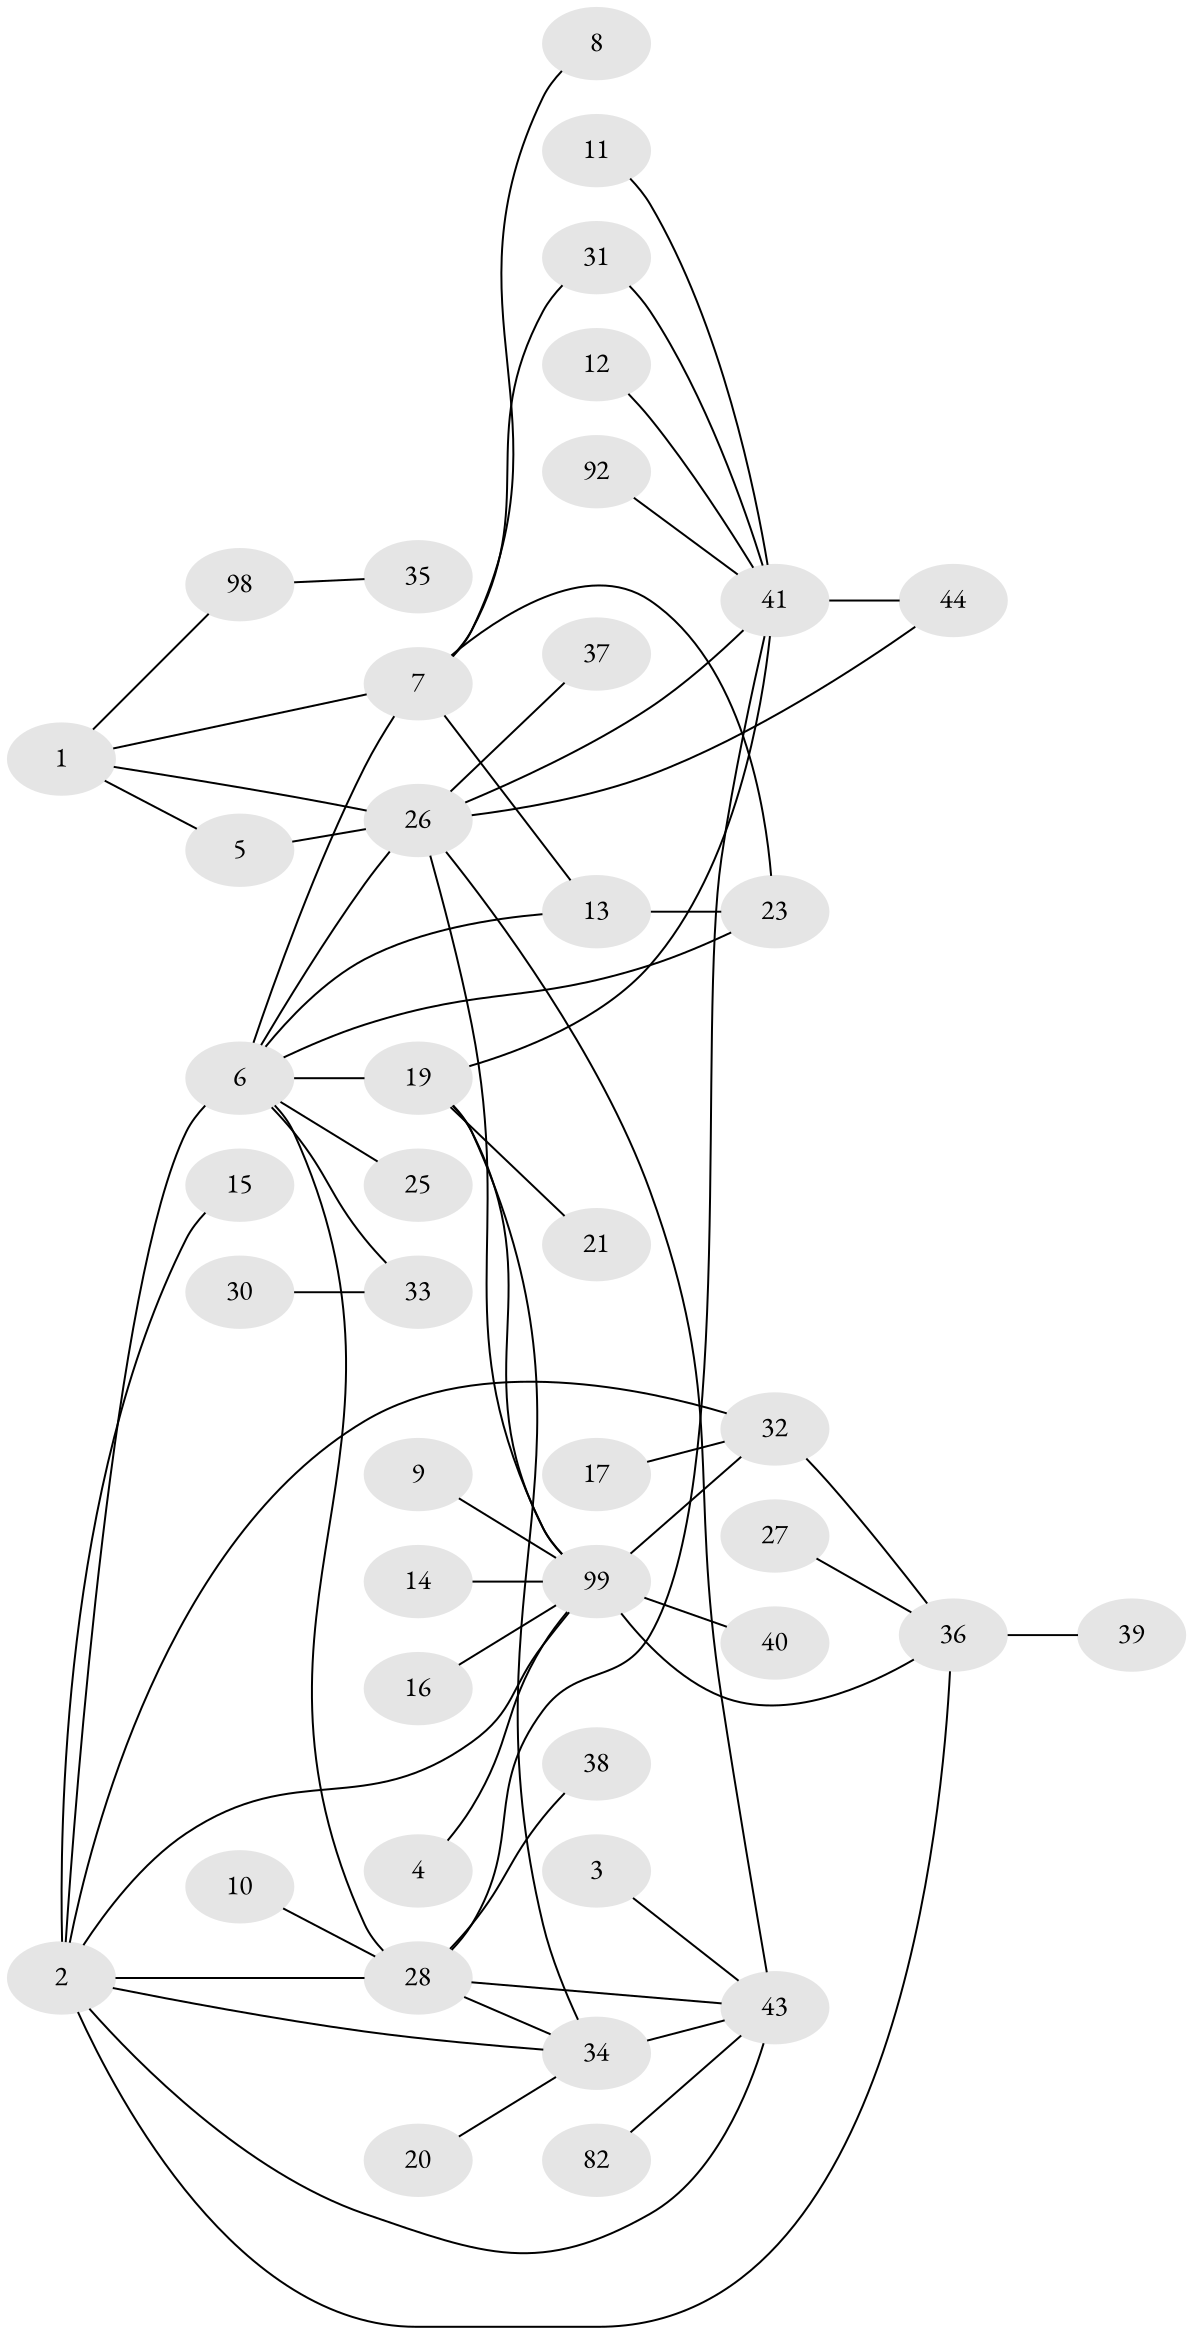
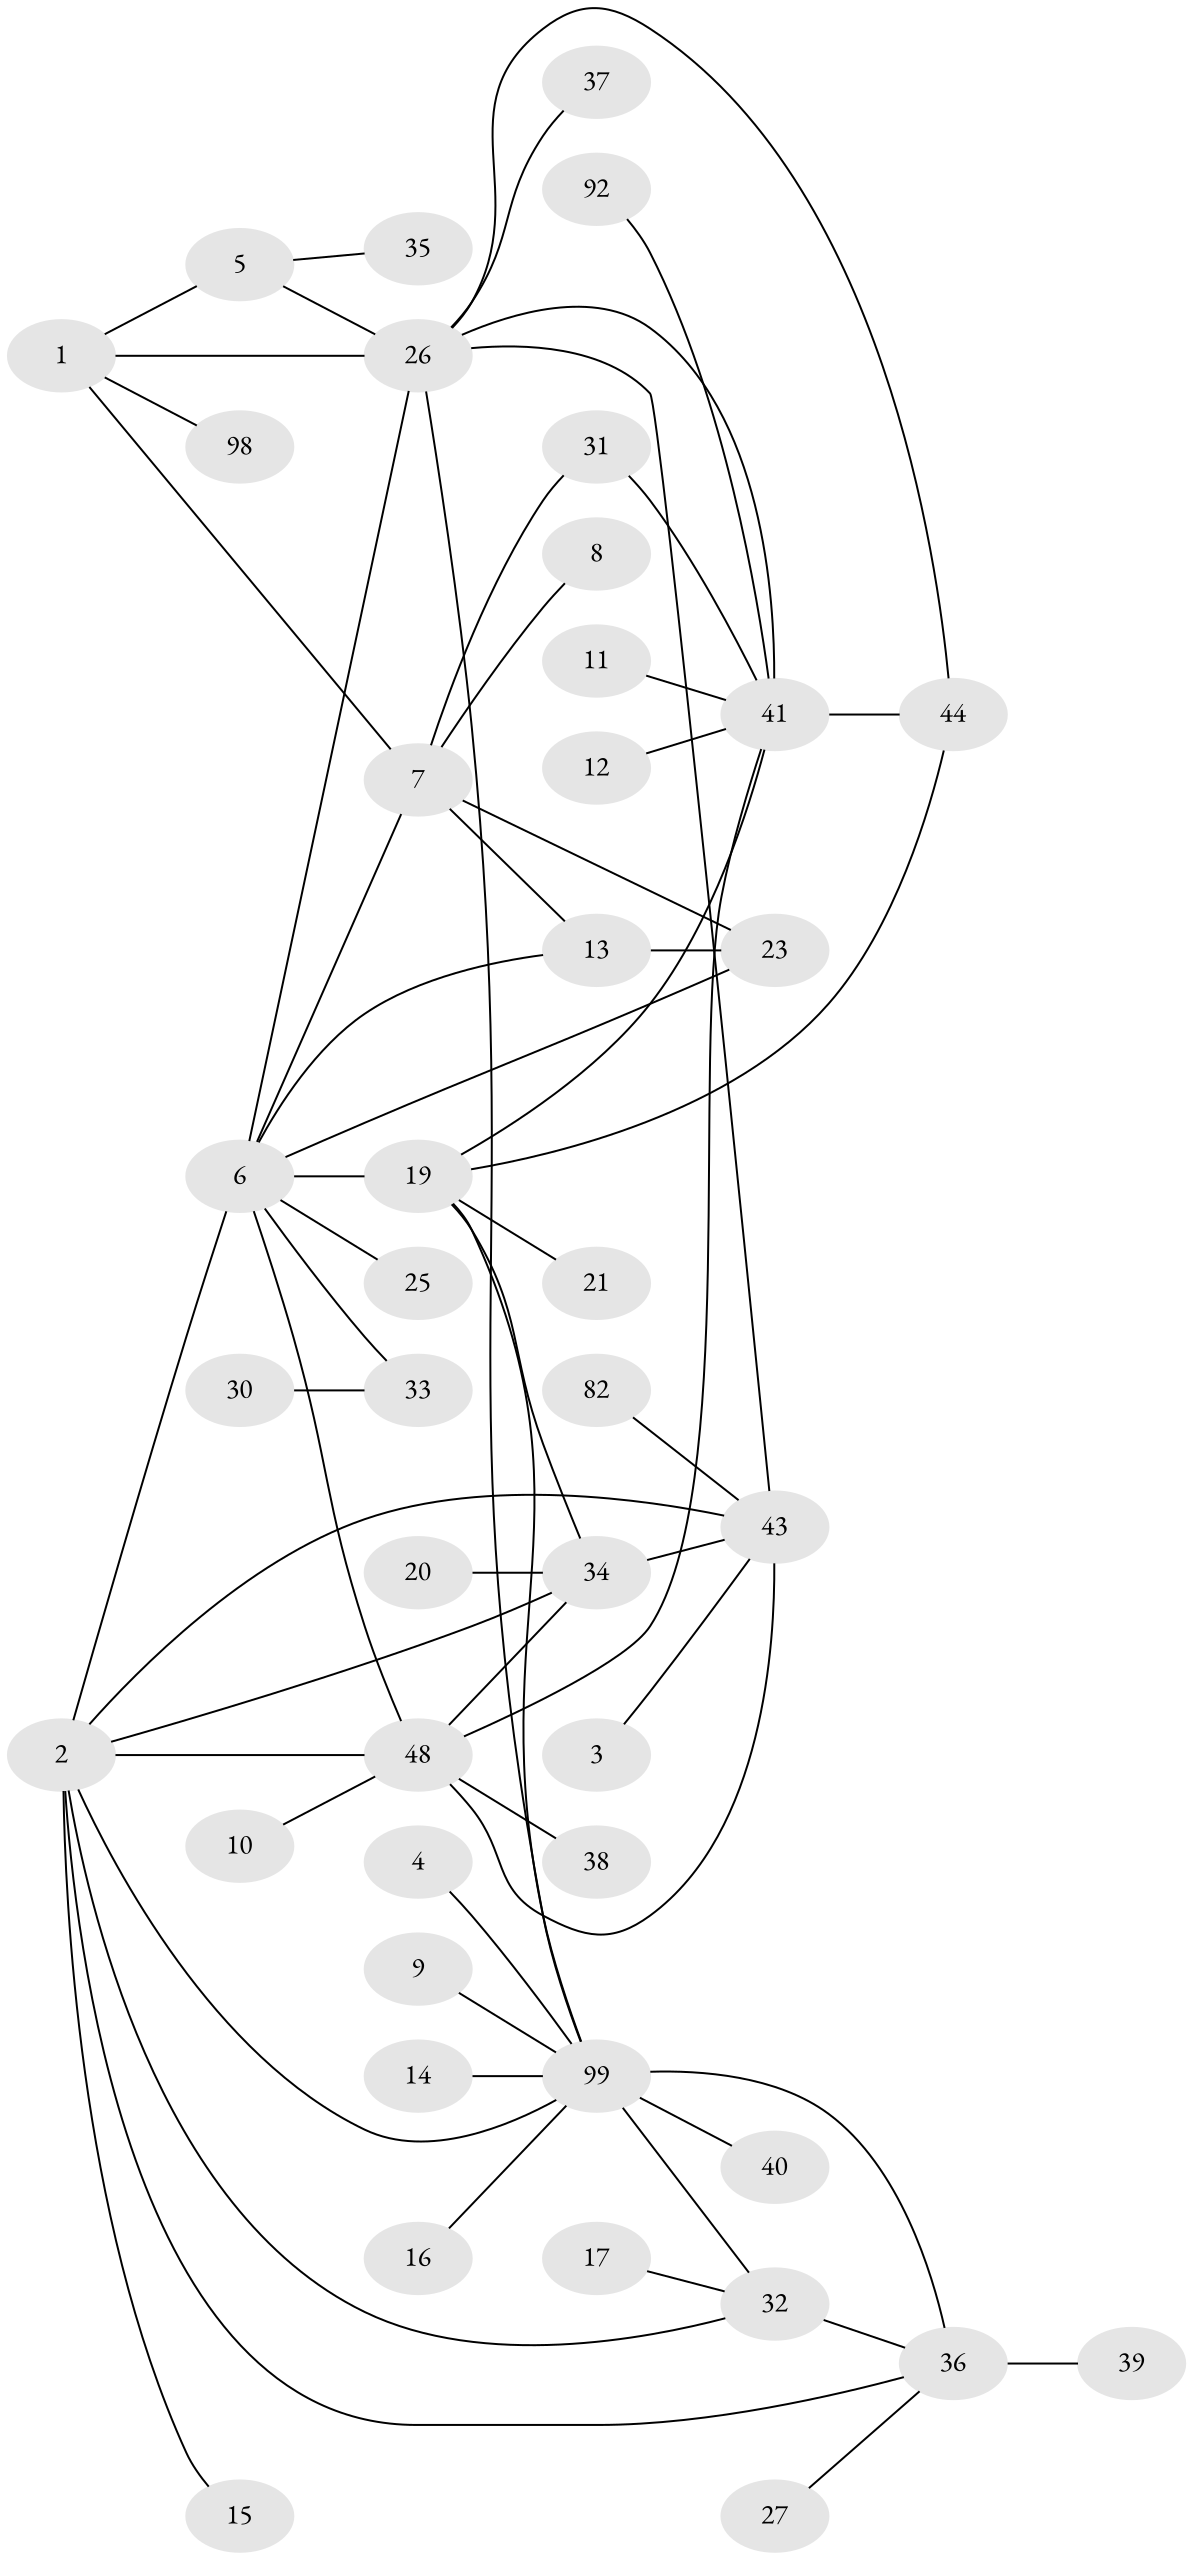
edge "35" -- "98": now "35" -- "5"
edge "44" -- "19": added
node "28": label "28" -> "48"
